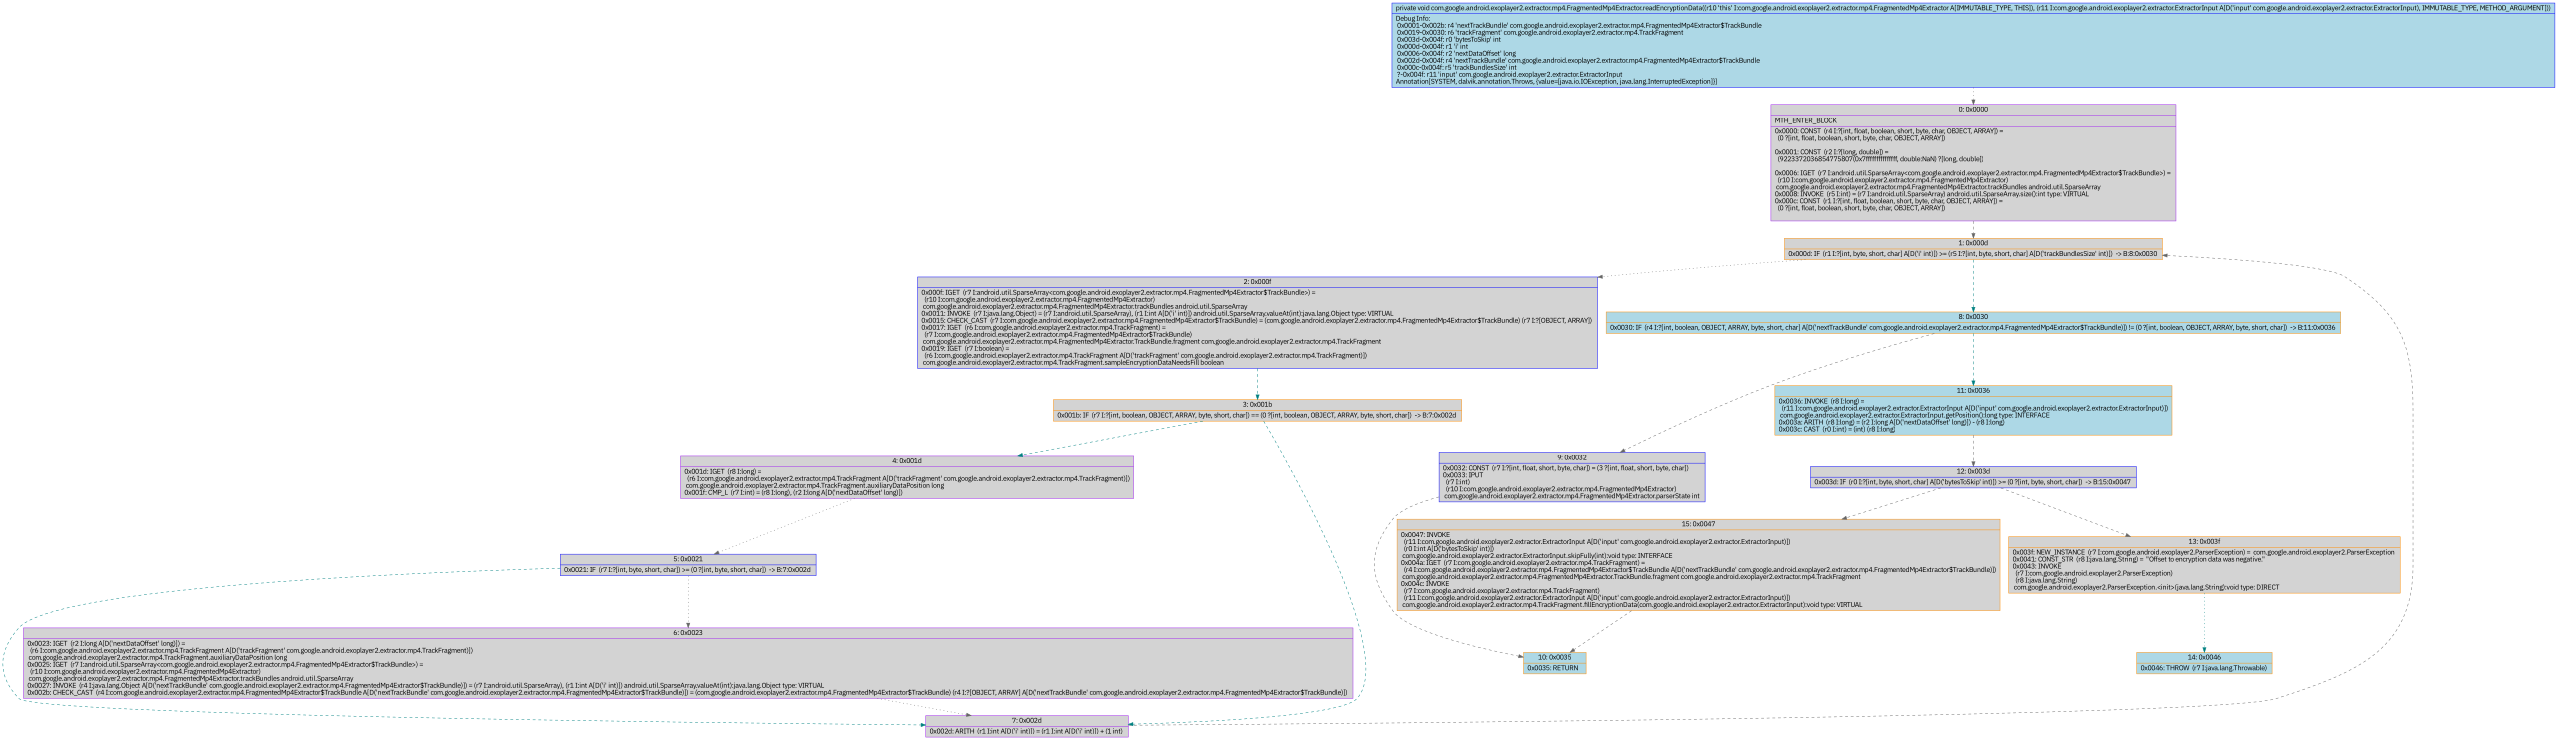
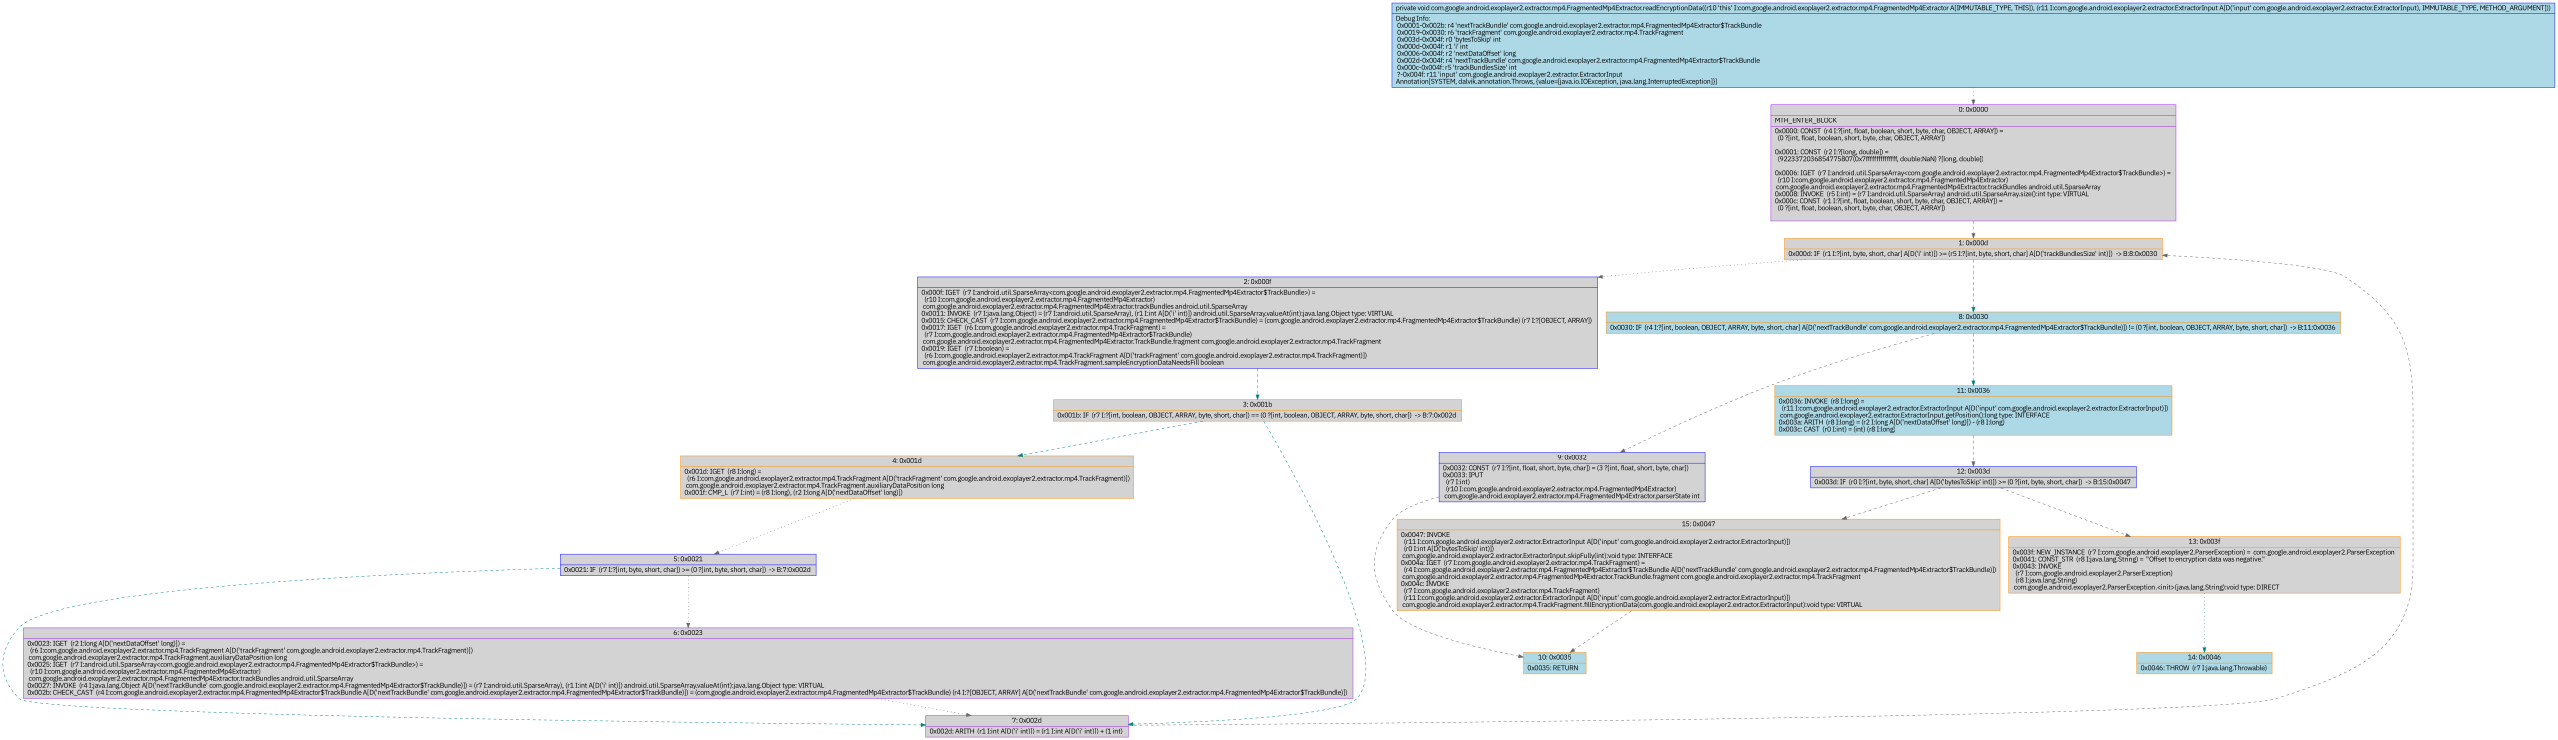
node "4: 0x001d": color purple -> darkorange
